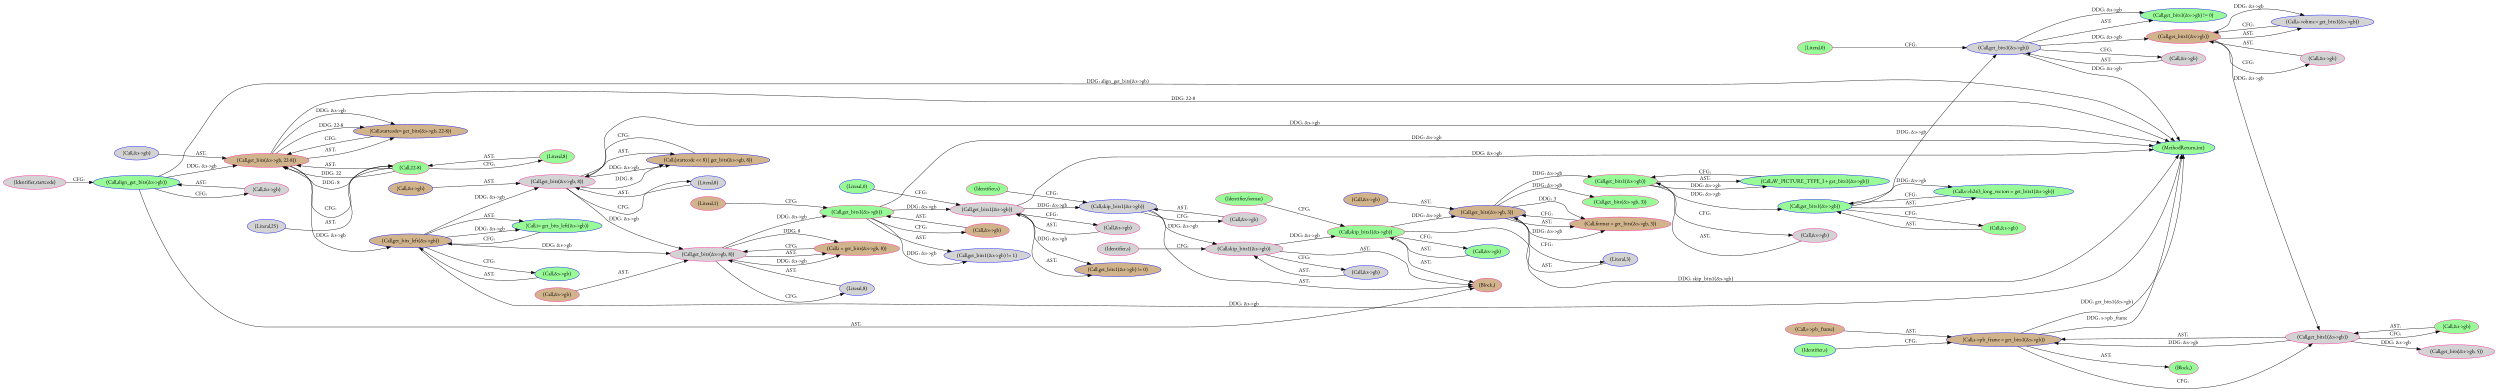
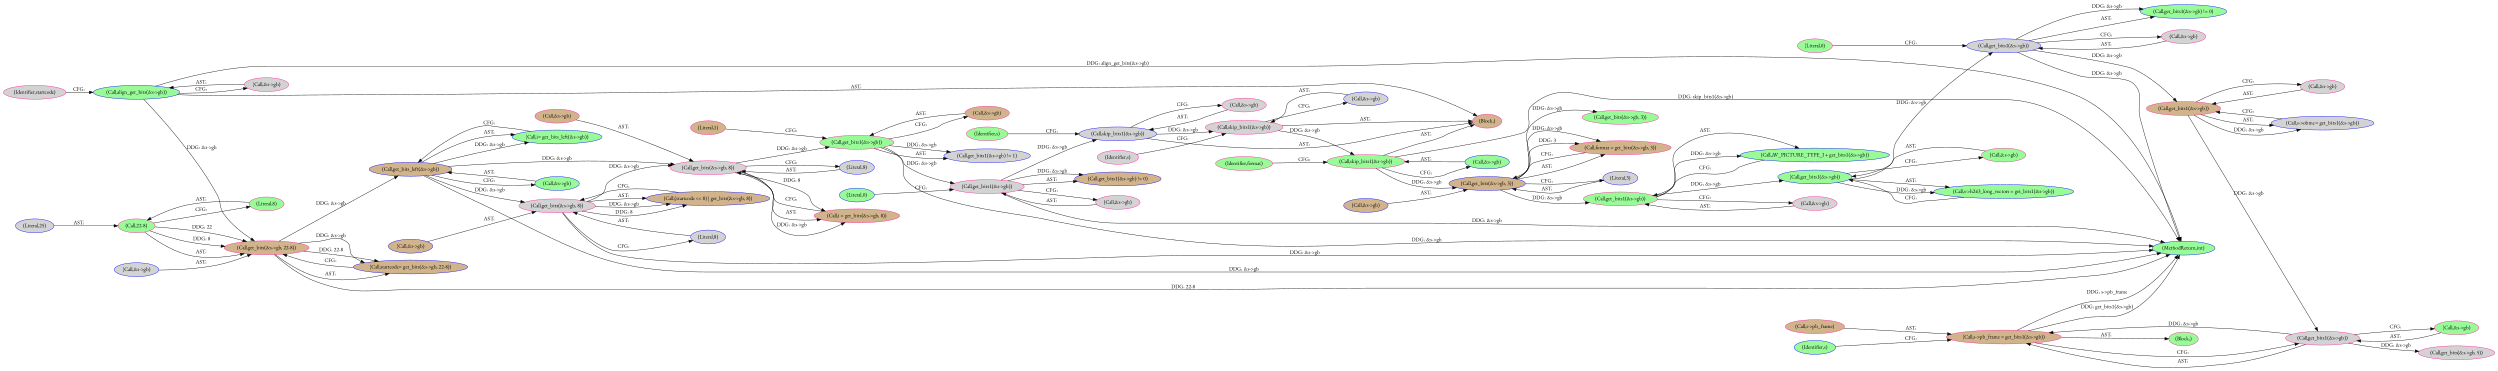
edge "(Call,get_bits(&s->gb, 22-8))" -> "(Call,22-8)": removed, label "CFG:"
node "(Call,s->pb_frame = get_bits1(&s->gb))": color blue -> deeppink
